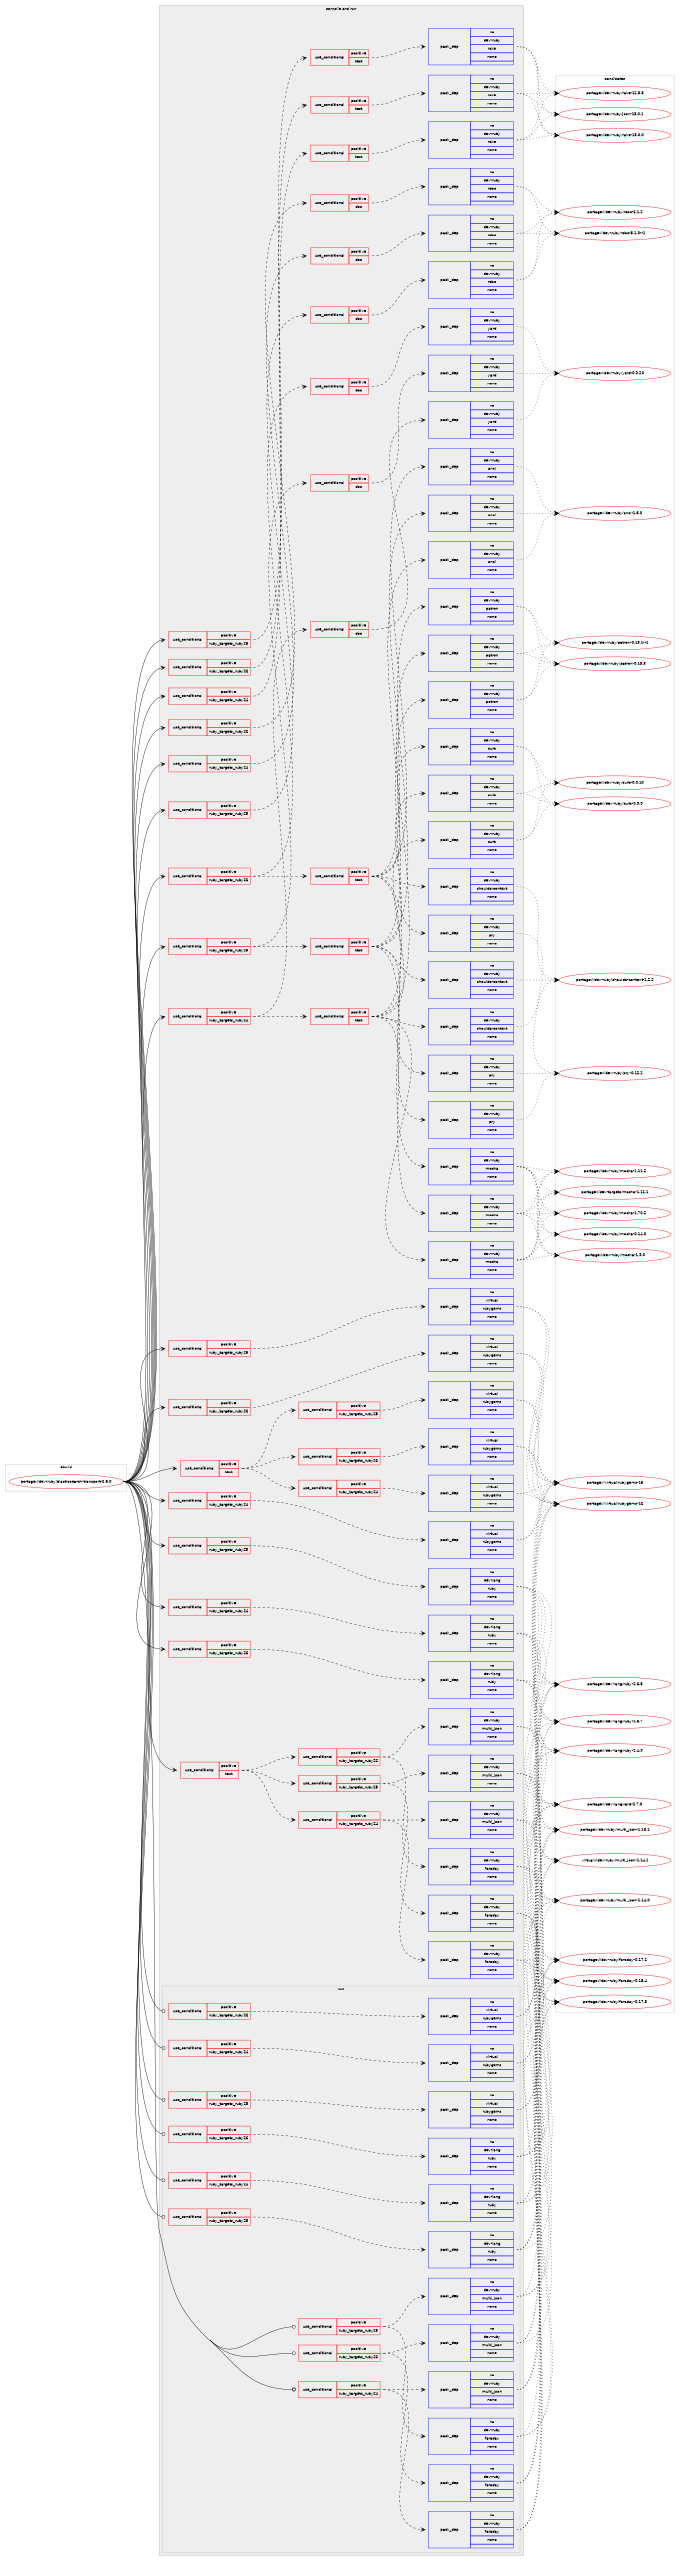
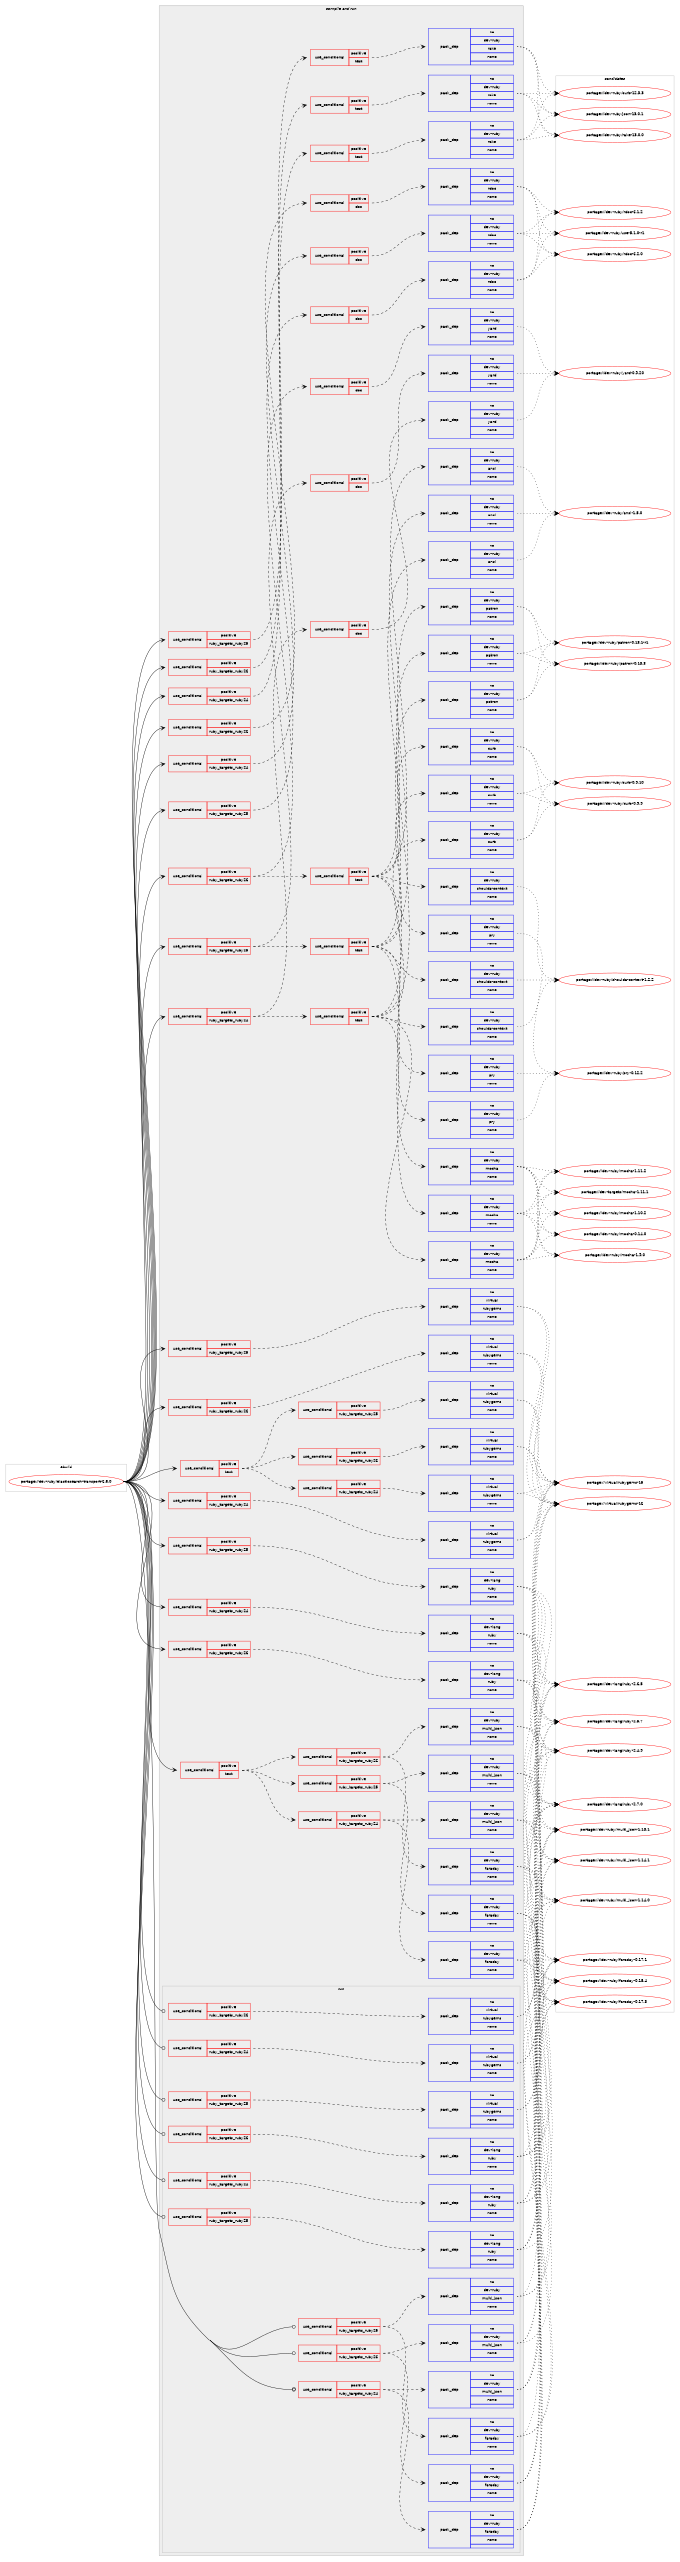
node "portage://dev-ruby/rake-12.3.3": label "portage://dev-ruby/rake-12.3.3" -> "portage://dev-ruby/curb-12.3.3"
node "portage://dev-ruby/rdoc-5.1.0-r1": label "portage://dev-ruby/rdoc-5.1.0-r1" -> "portage://dev-ruby/use-5.1.0-r1"
node "portage://dev-ruby/rdoc-6.2.0": added
node "portage://dev-ruby/mocha-1.70.2": label "portage://dev-ruby/mocha-1.70.2" -> "portage://dev-ruby/mocha-1.10.2"
node "portage://dev-lang/rake-2.7.0": label "portage://dev-lang/rake-2.7.0" -> "portage://dev-lang/ruby-2.7.0"
node "virtual://dev-ruby/multi_json-1.14.1": label "virtual://dev-ruby/multi_json-1.14.1" -> "portage://dev-ruby/multi_json-1.14.1"
